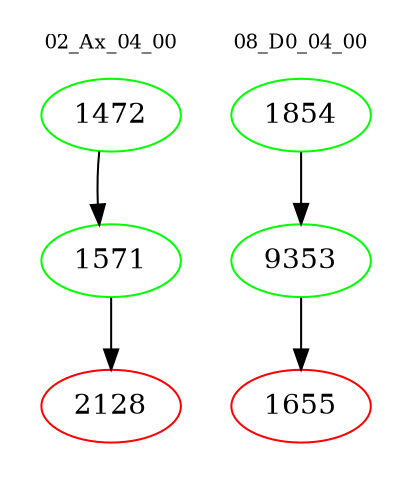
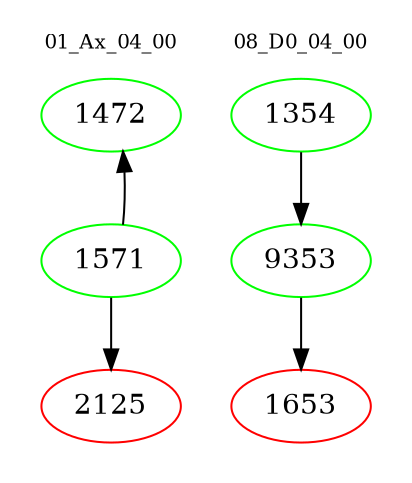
cluster "02_Ax_04_00": label "02_Ax_04_00" -> "01_Ax_04_00"
node "1854": label "1854" -> "1354"
edge "1472" -> "1571": reversed
node "2128": label "2128" -> "2125"
node "1655": label "1655" -> "1653"
